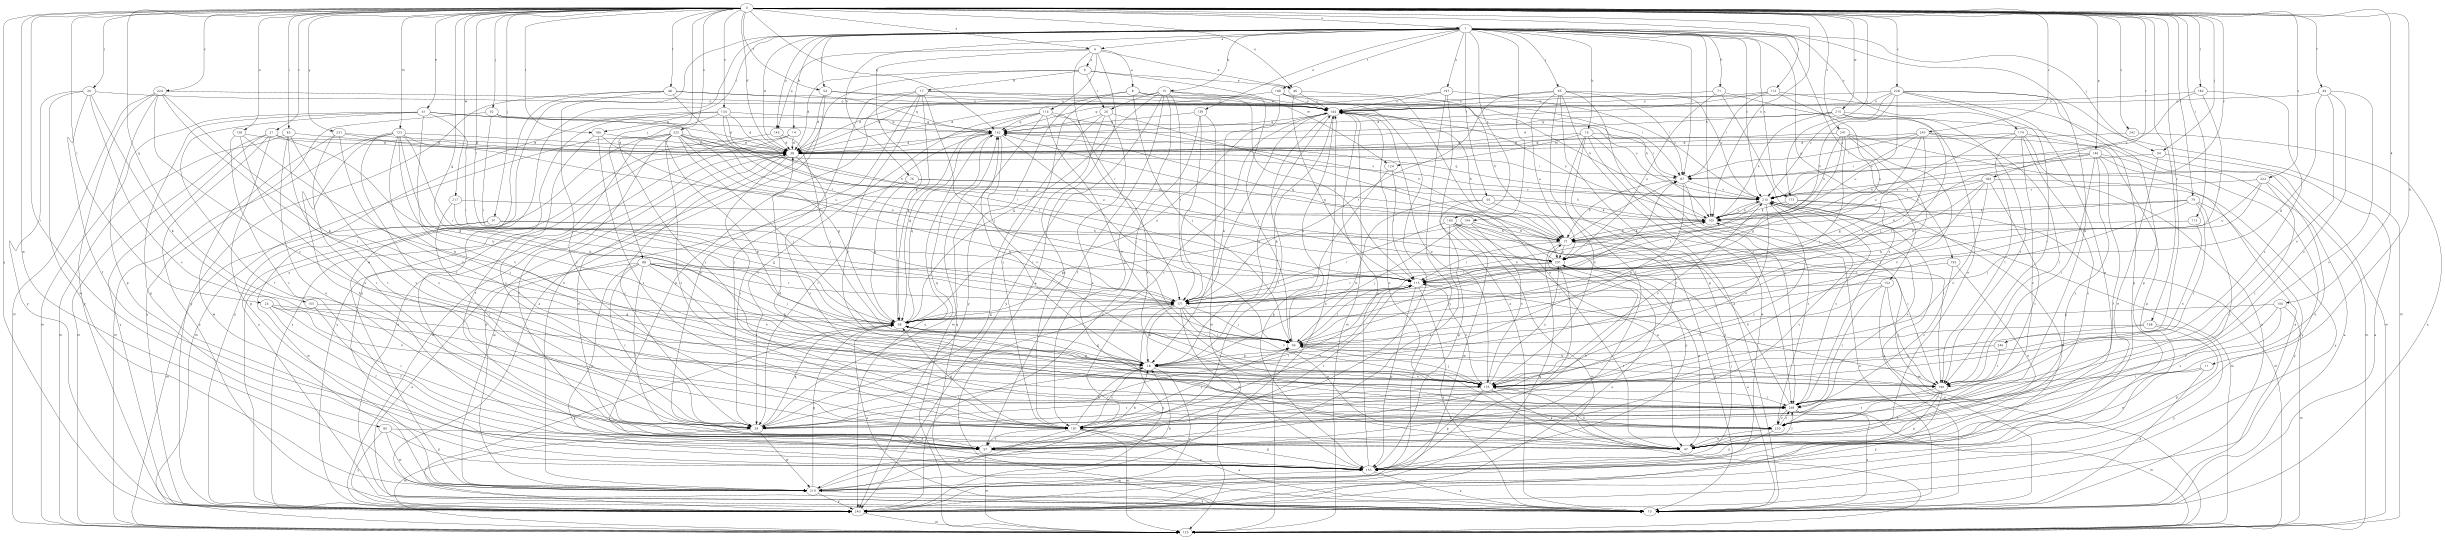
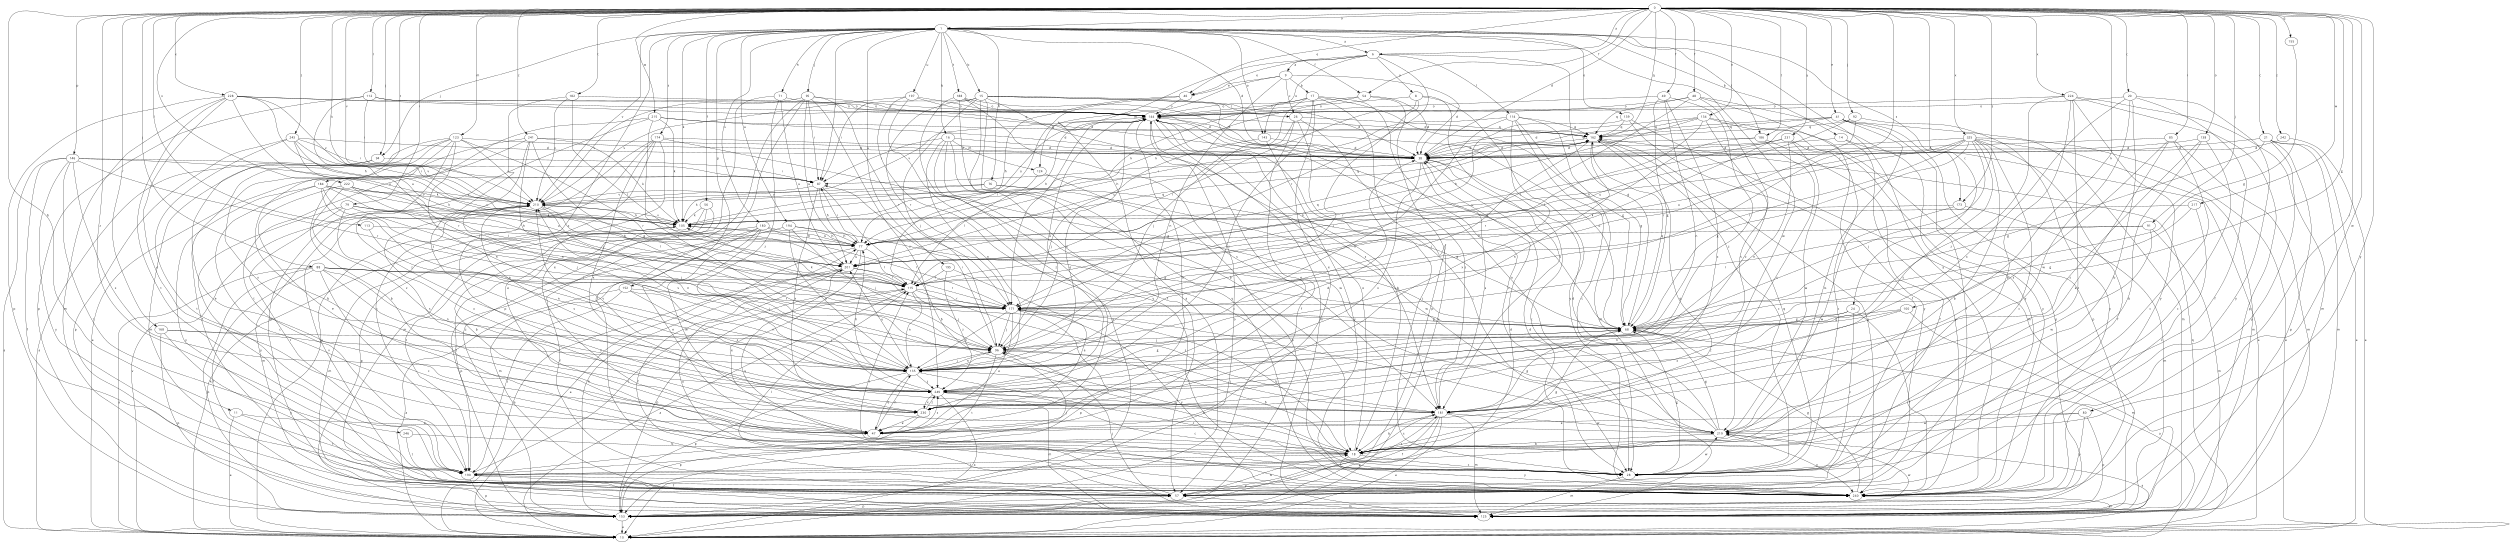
edge "9" -> "219": now "9" -> "135"
edge "95" -> "10": removed, label "a"
edge "96" -> "135": added, label "n"
edge "155" -> "57": removed, label "f"
